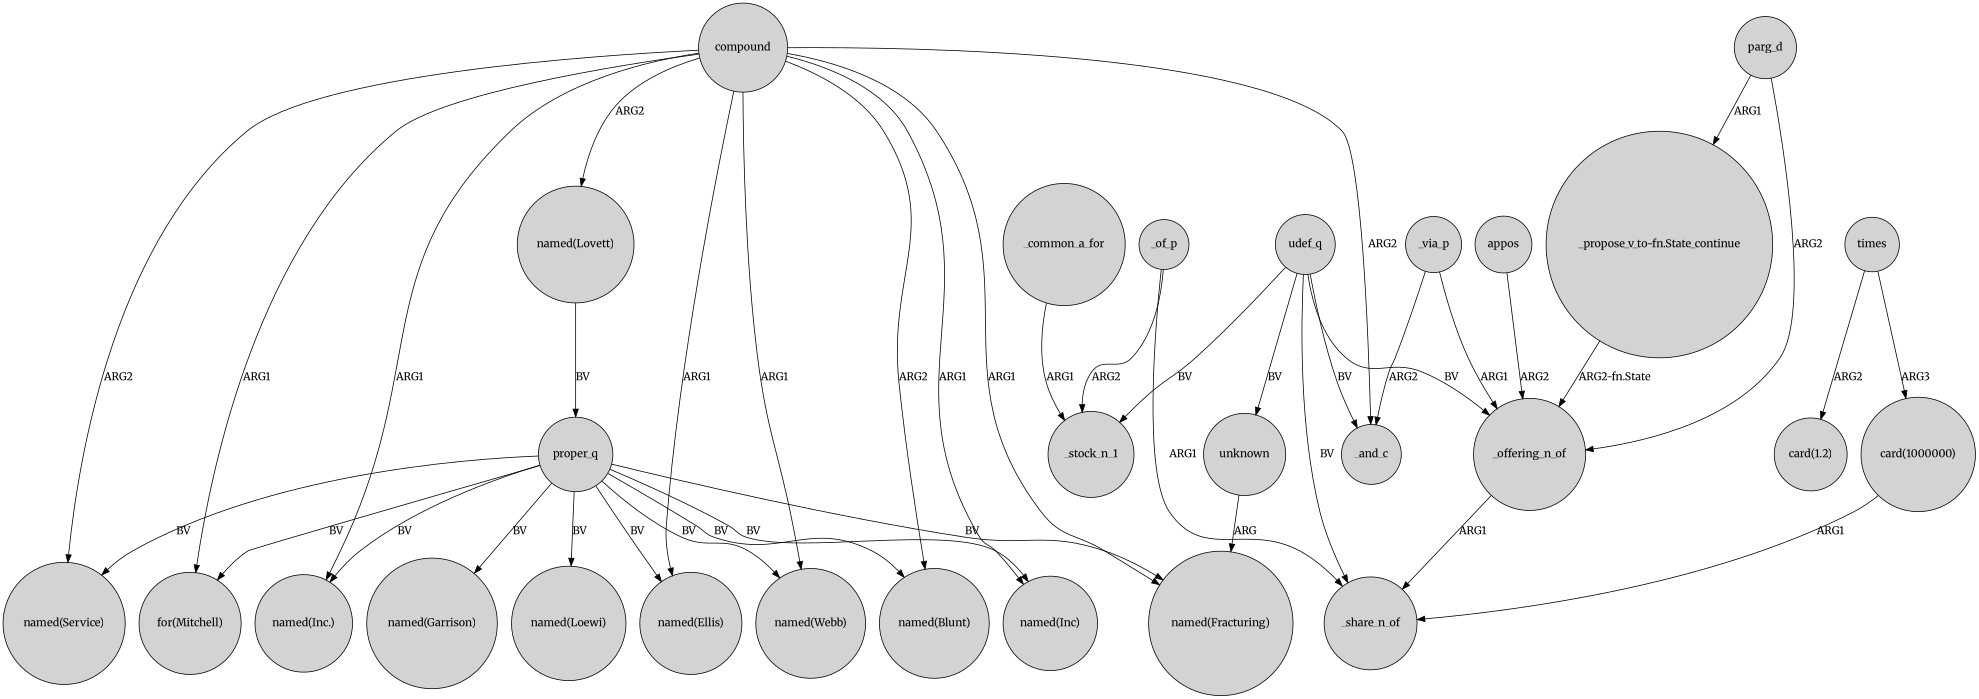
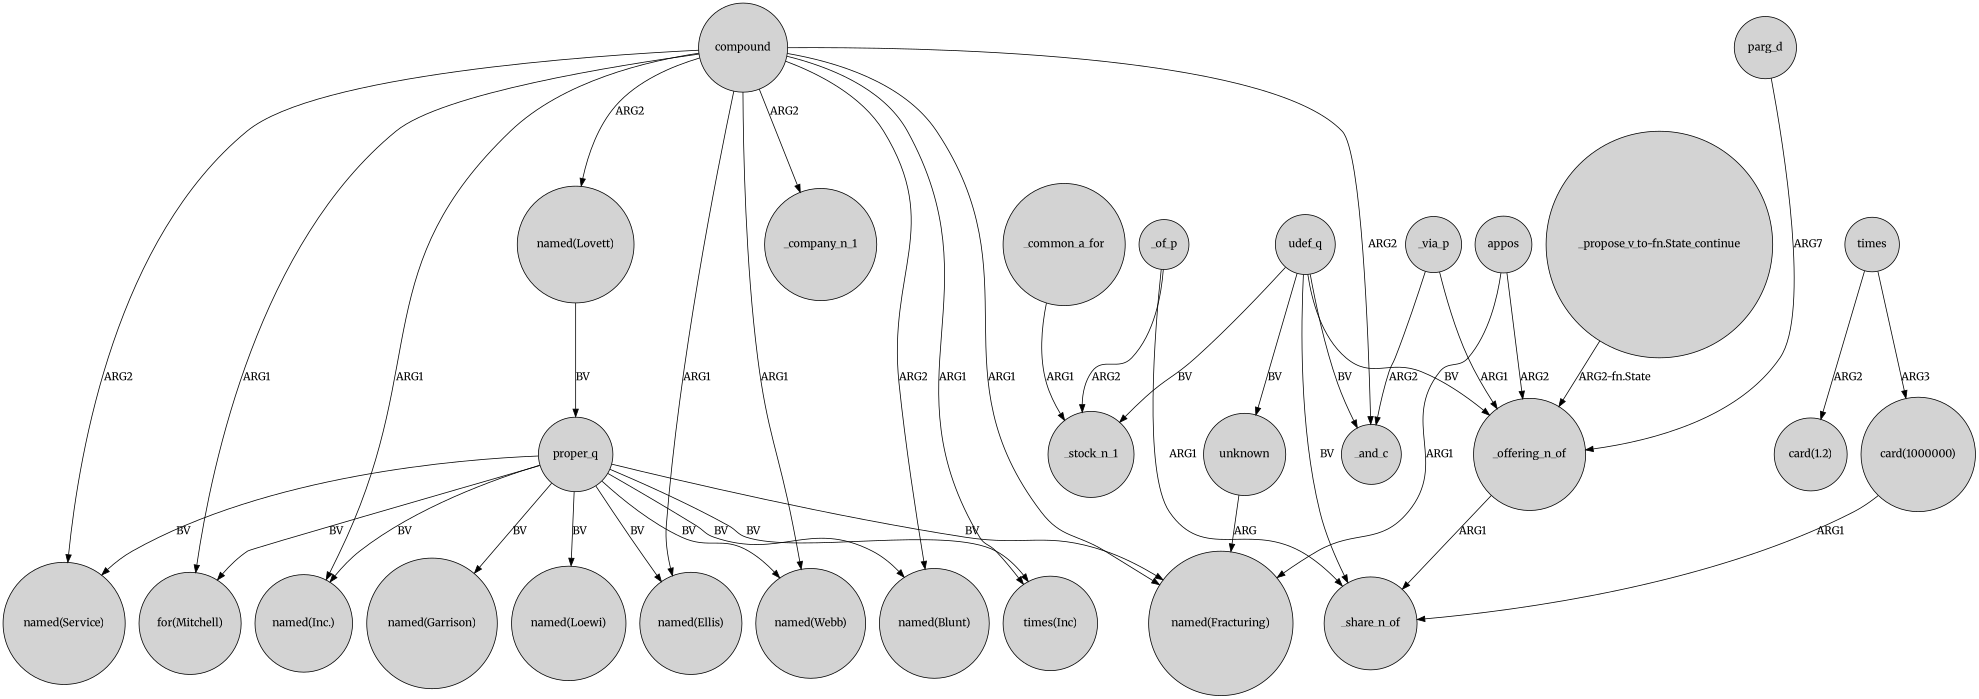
edge "parg_d" -> "_propose_v_to-fn.State_continue": removed, label "ARG1"
node "_company_n_1": added
edge "parg_d" -> "_offering_n_of": label "ARG2" -> "ARG7"
edge "appos" -> "named(Fracturing)": added, label "ARG1"
node "named(Inc)": label "named(Inc)" -> "times(Inc)"
